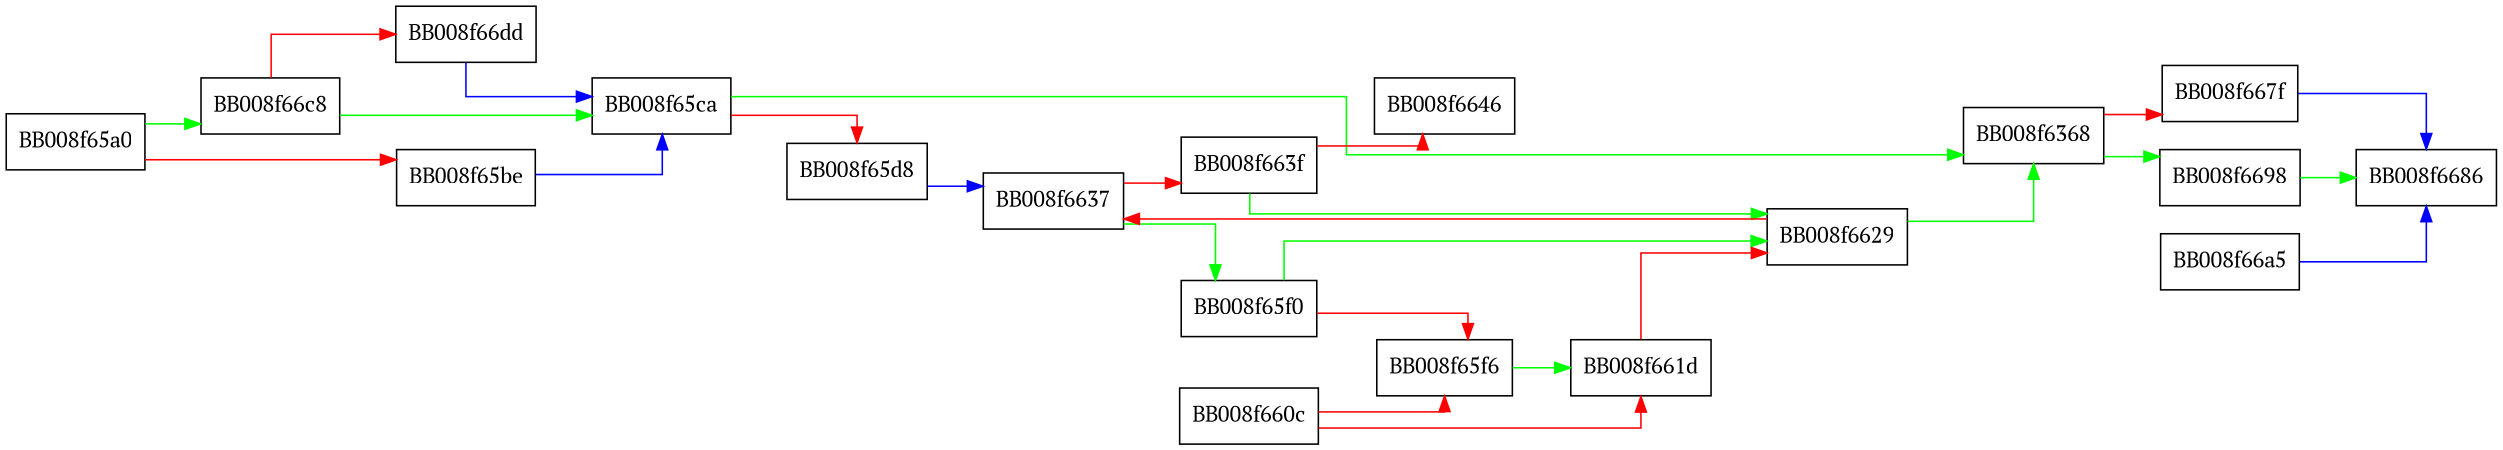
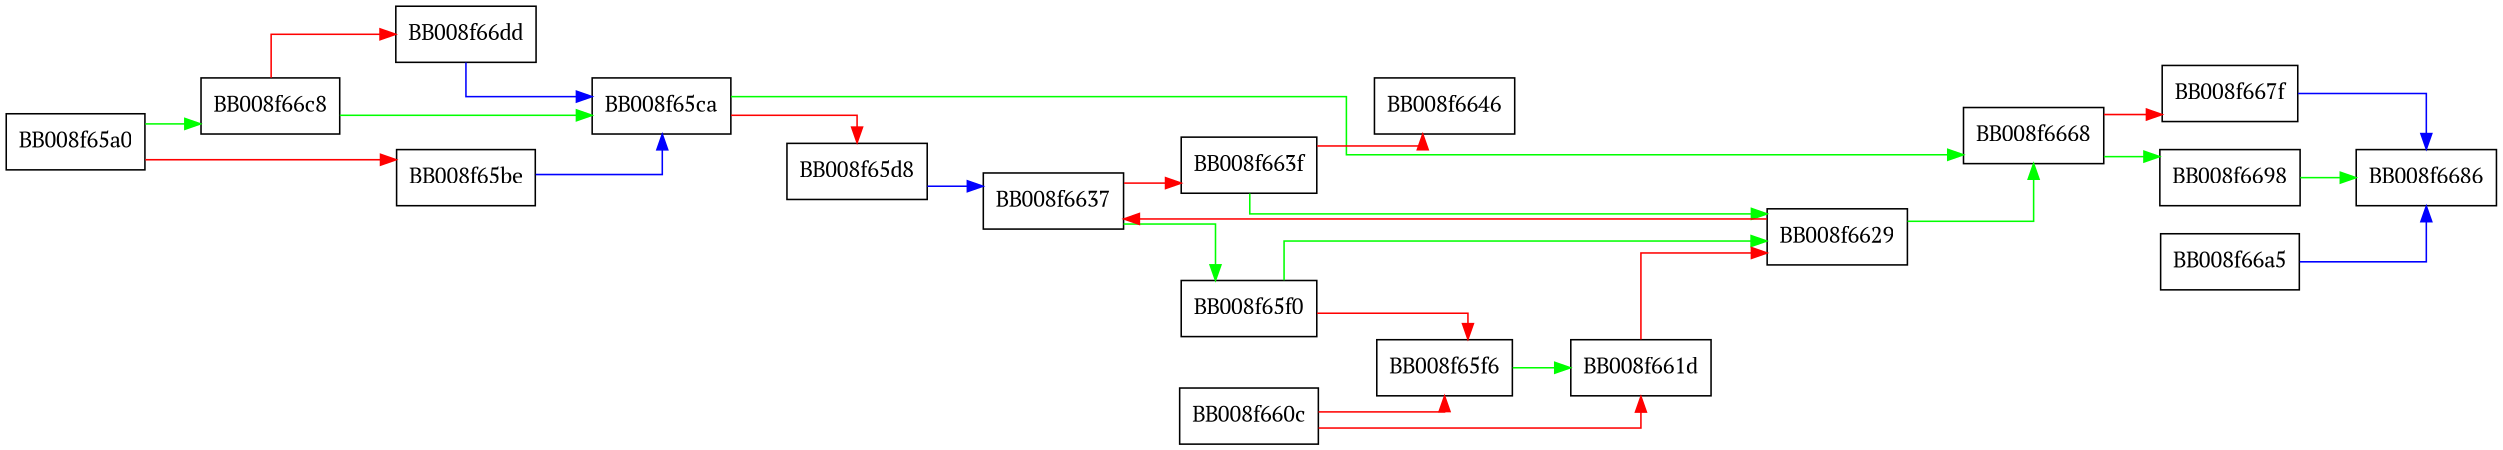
node "BB008f6368": label "BB008f6368" -> "BB008f6668"
